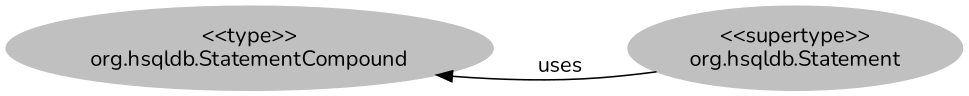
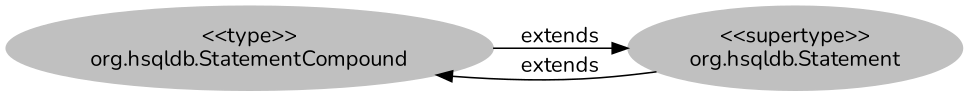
edge "<<type>> org.hsqldb.StatementCompound" -> "<<supertype>> org.hsqldb.Statement": added, label "extends"
edge "<<supertype>> org.hsqldb.Statement" -> "<<type>> org.hsqldb.StatementCompound": label "uses" -> "extends"
